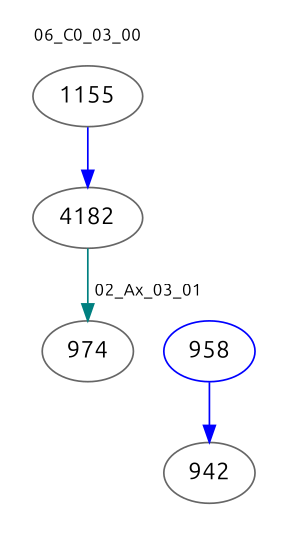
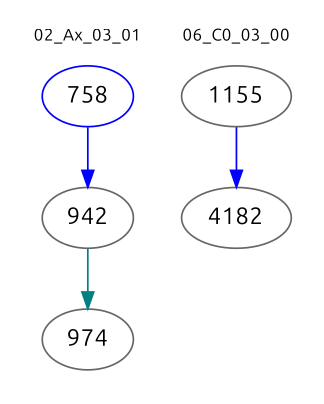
edge "4182" -> "974": now "942" -> "974"
node "958": label "958" -> "758"
